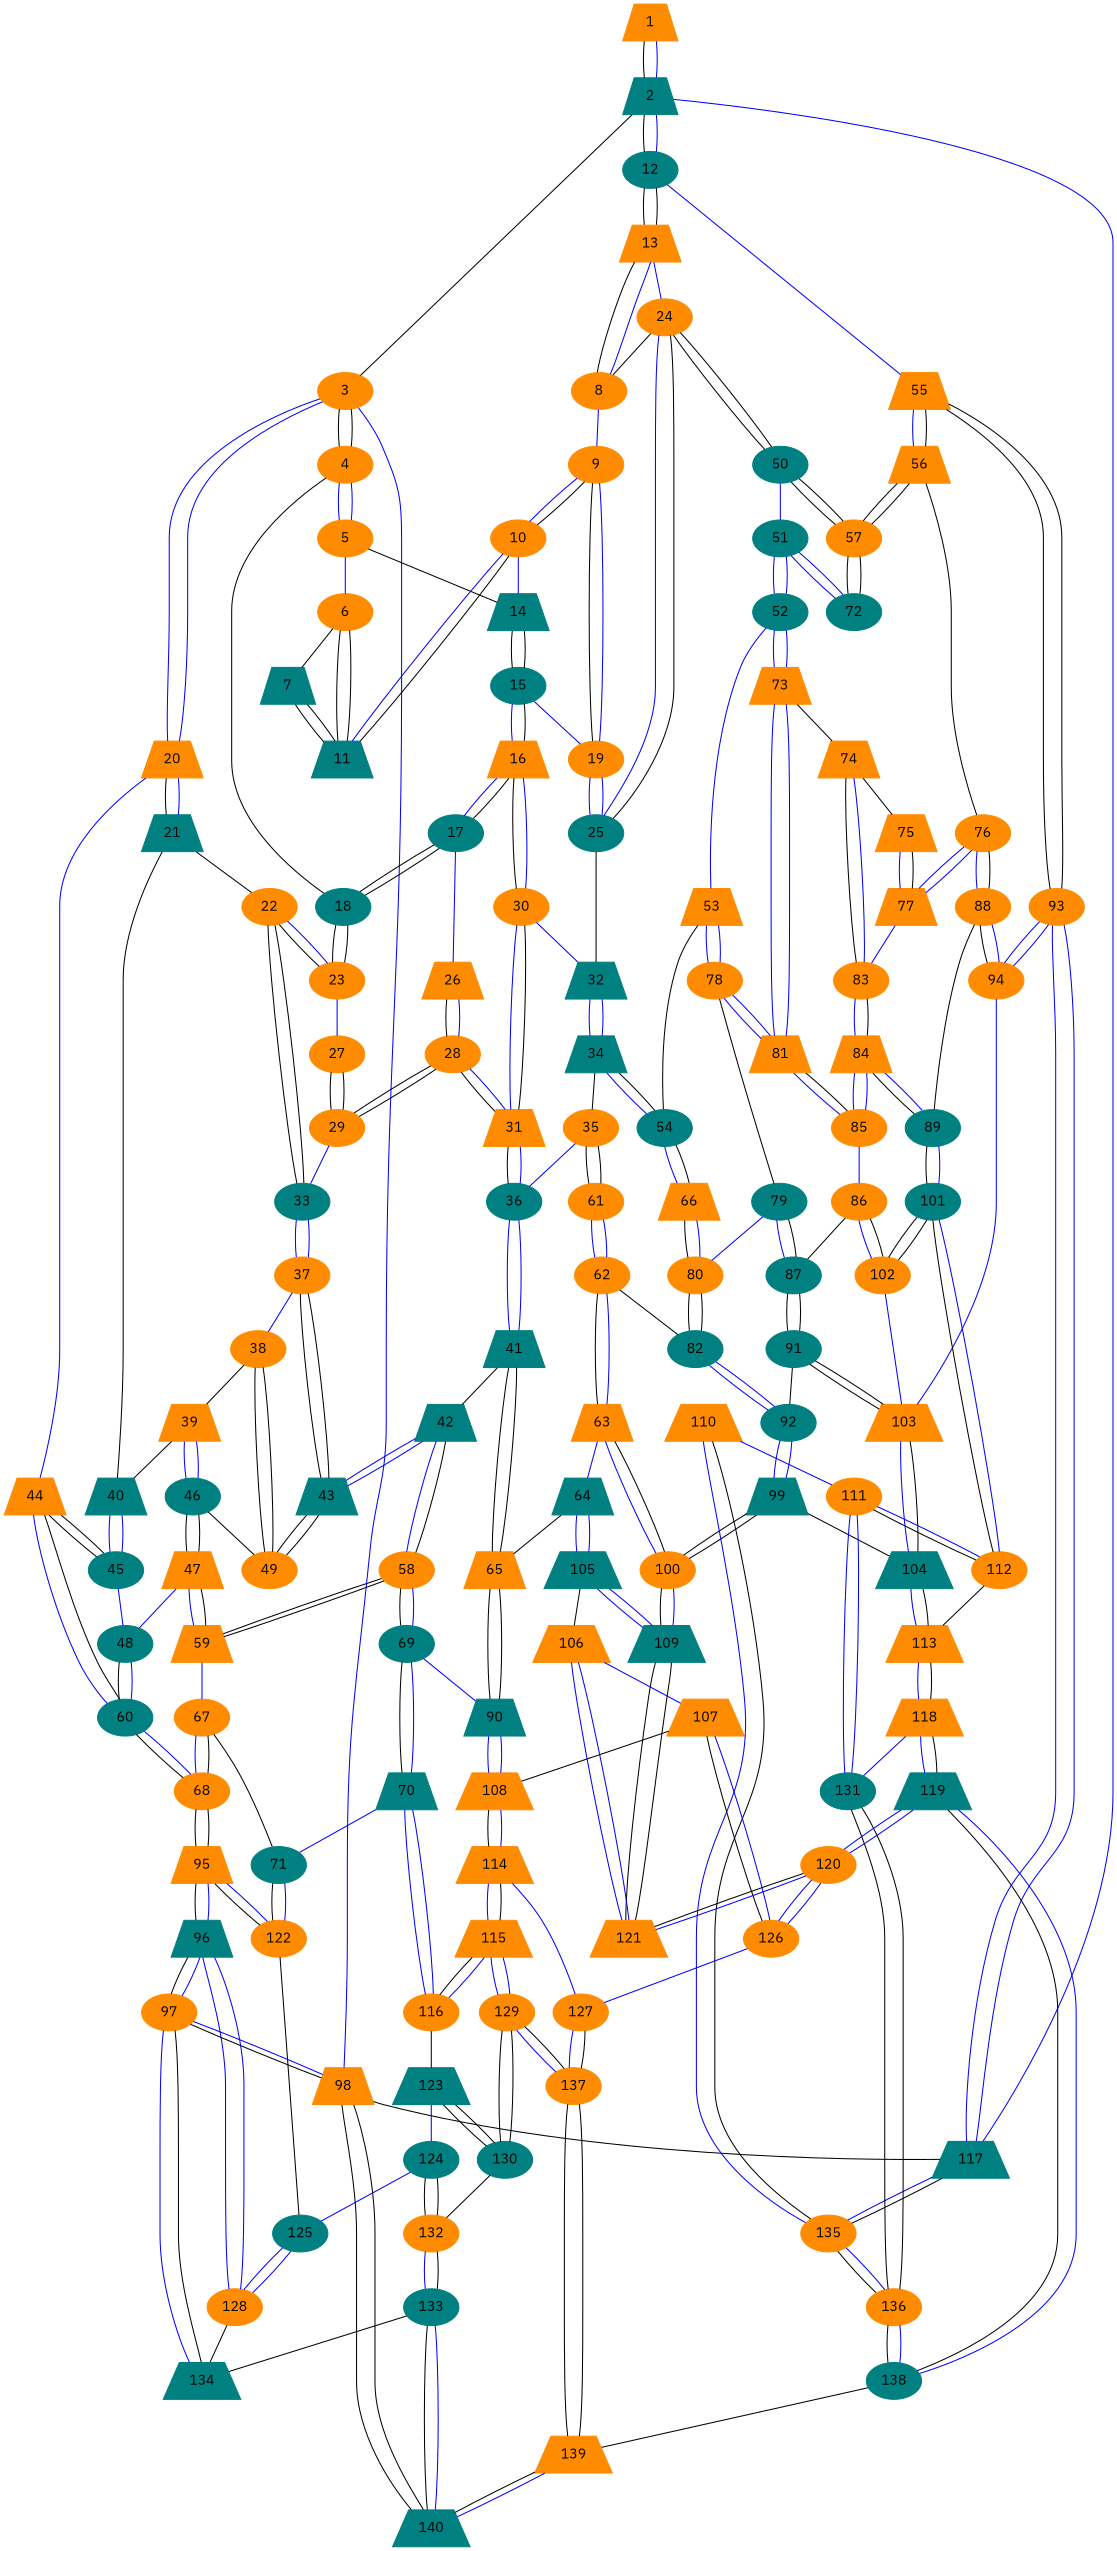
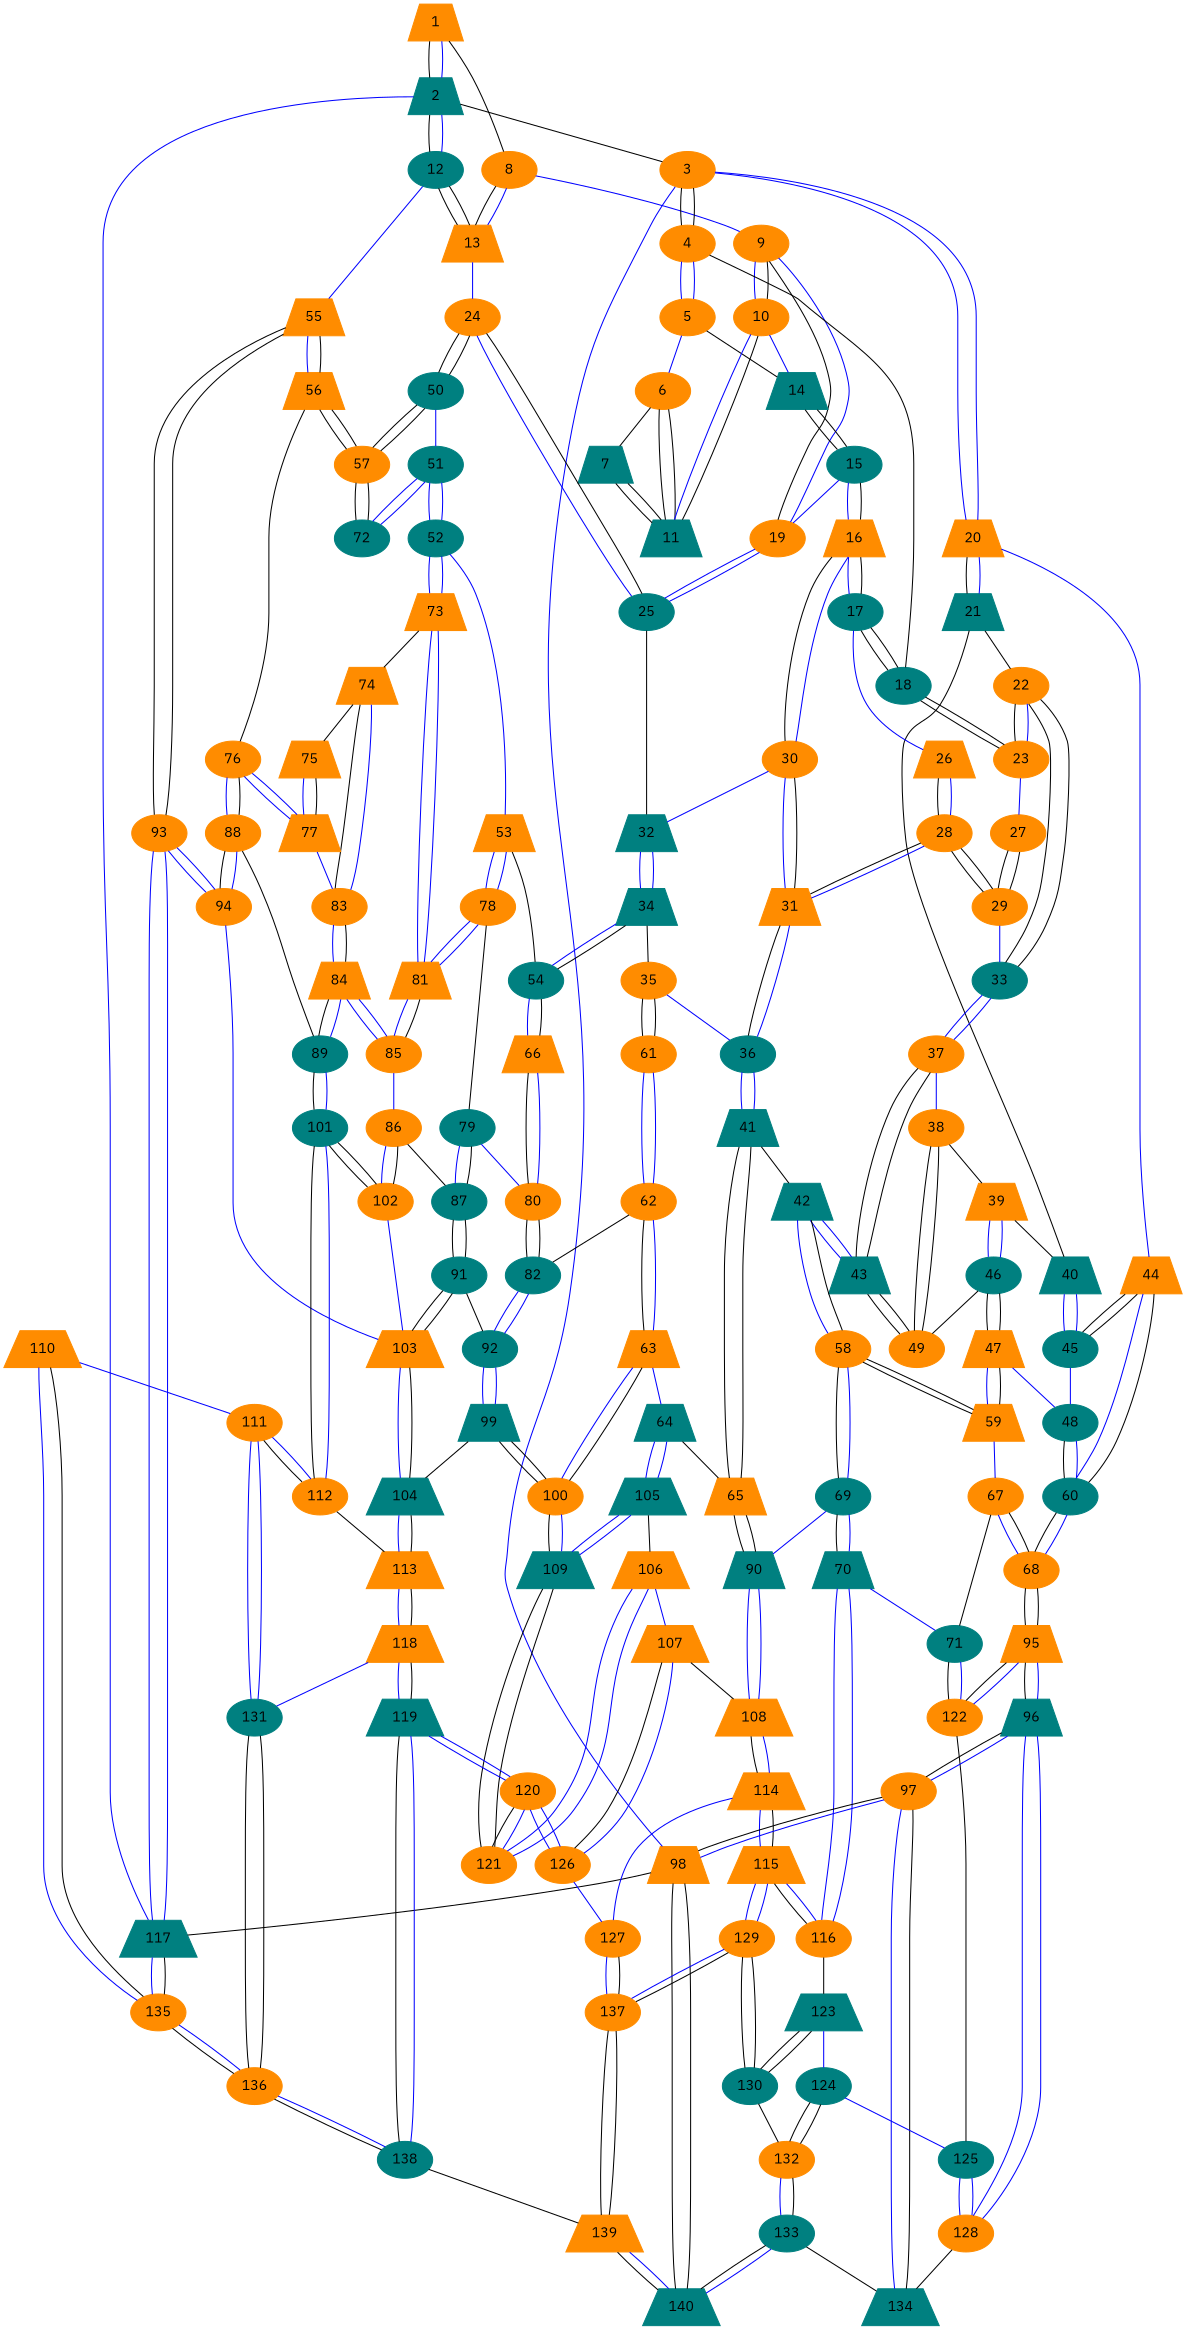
edge "24" -- "8": now "1" -- "8"
node "121": shape trapezium -> ellipse
